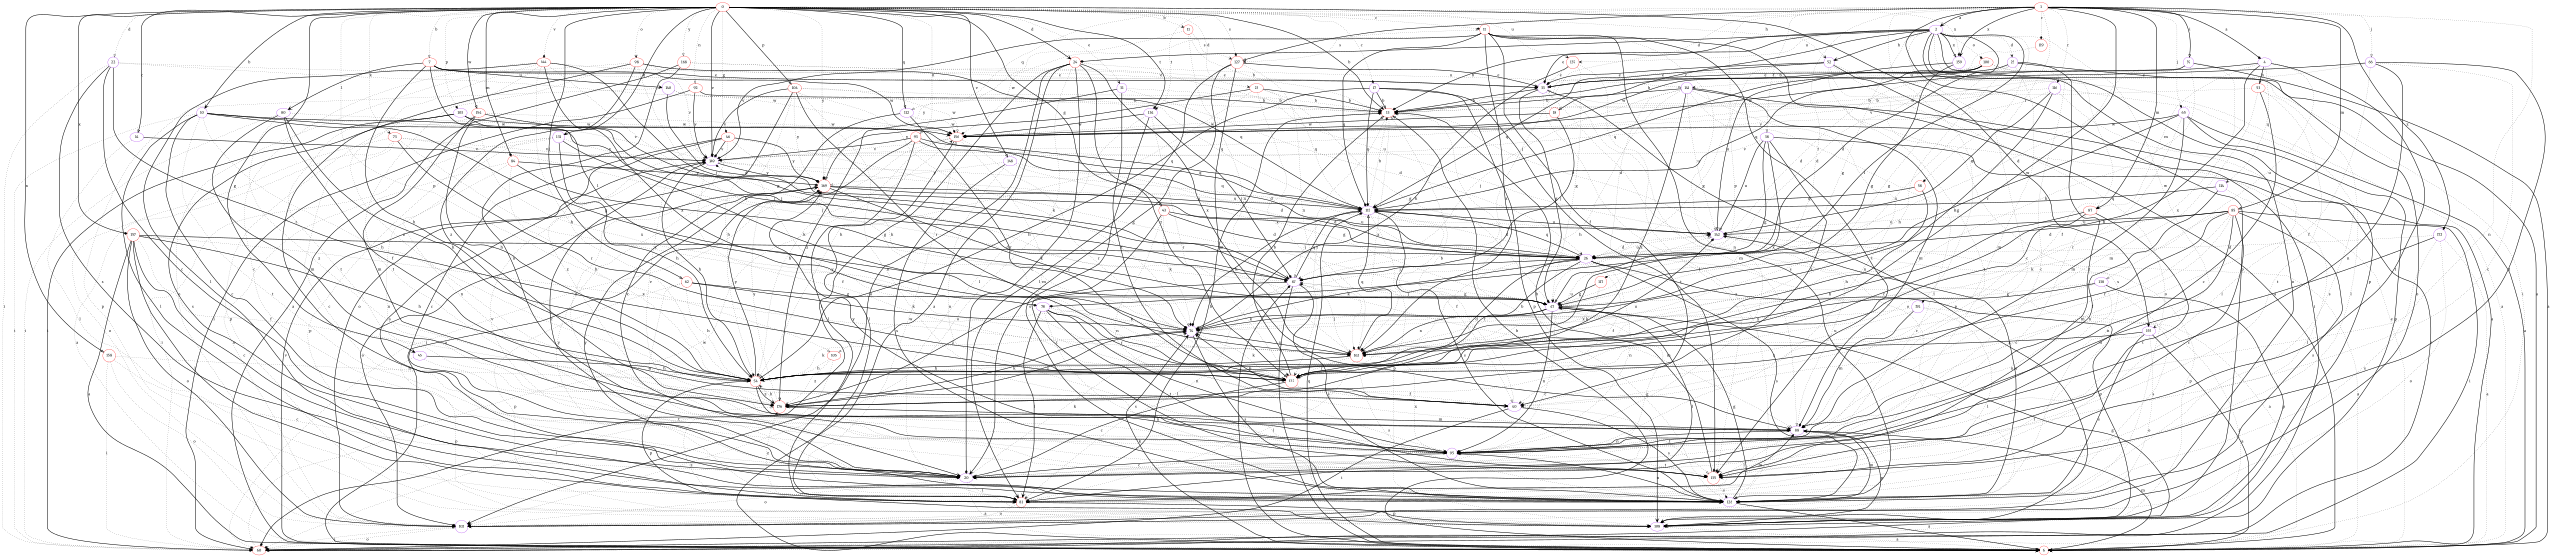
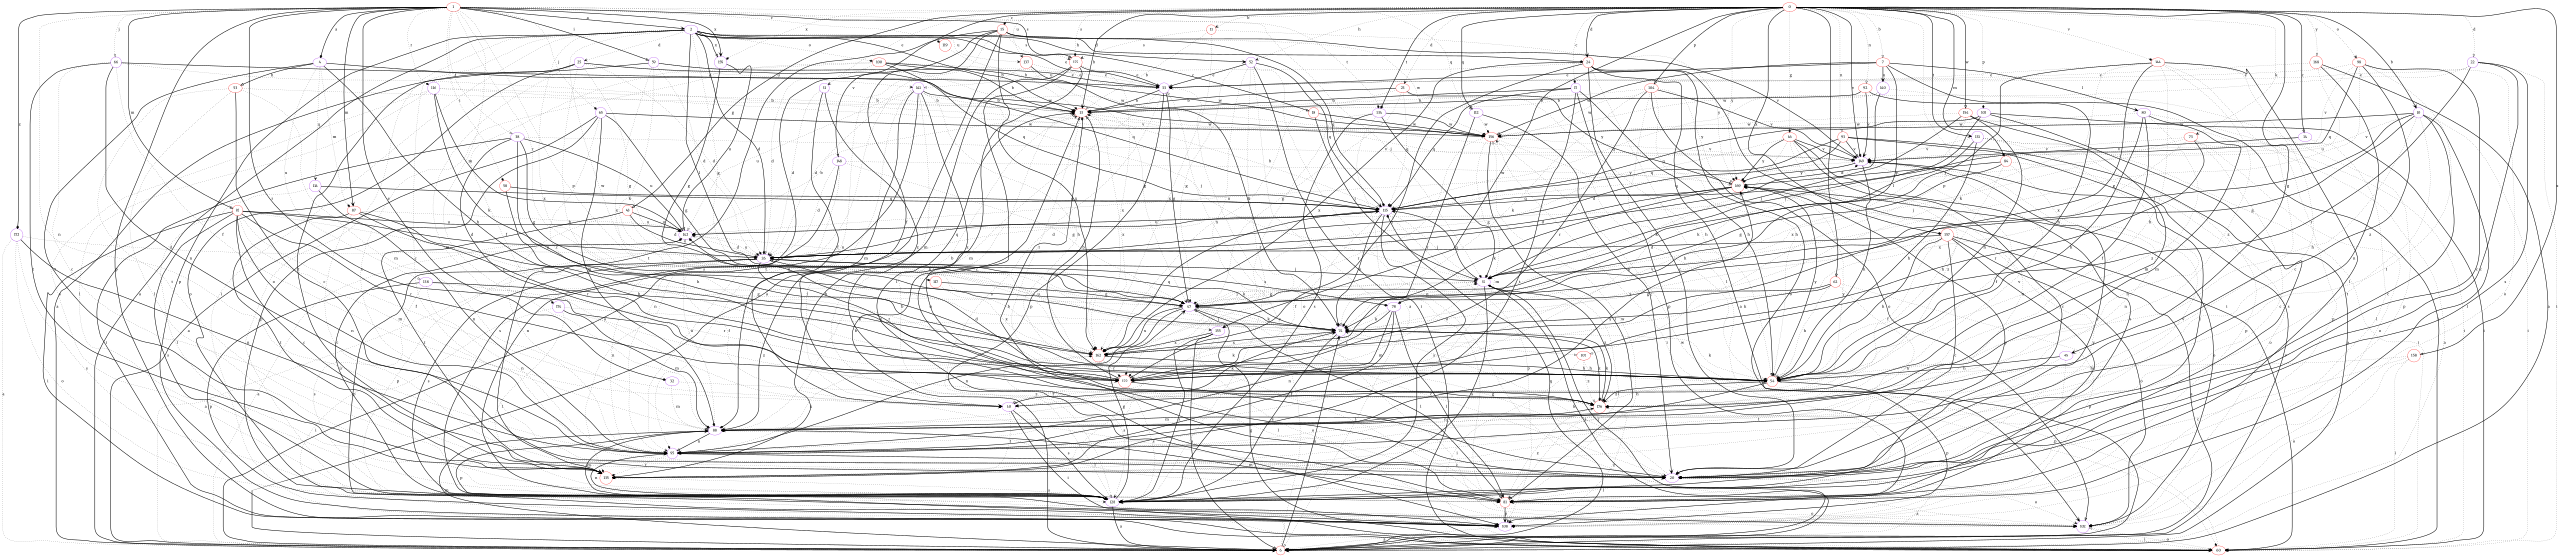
node "32": added
edge "78" -> "128": now "122" -> "128"
edge "2" -> "102": style bold -> dotted
